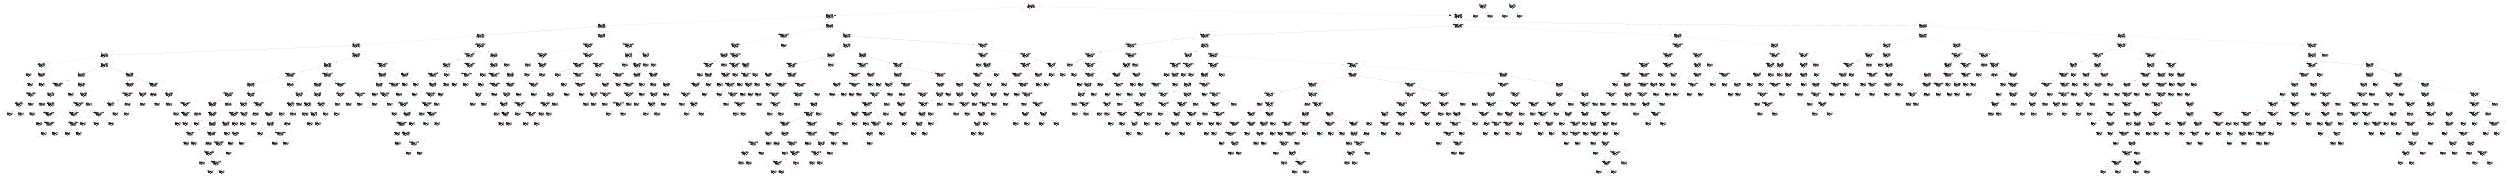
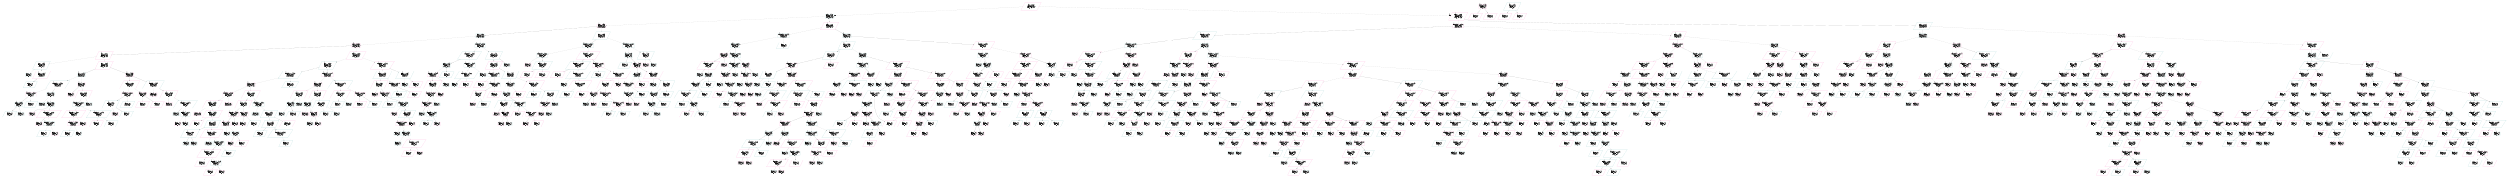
node "entropy = 0.0 samples = 44 value = [44, 0]": removed
node "entropy = 0.0 samples = 23 value = [0, 23]": removed
